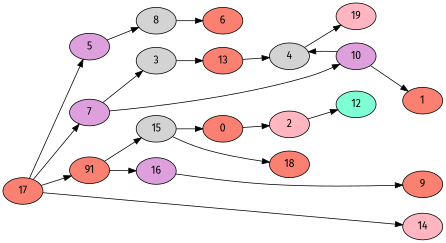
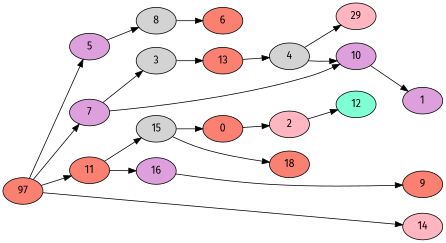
node "19": label "19" -> "29"
edge "10" -> "4": reversed
node "1": fillcolor salmon -> plum
node "91": label "91" -> "11"
node "17": label "17" -> "97"
